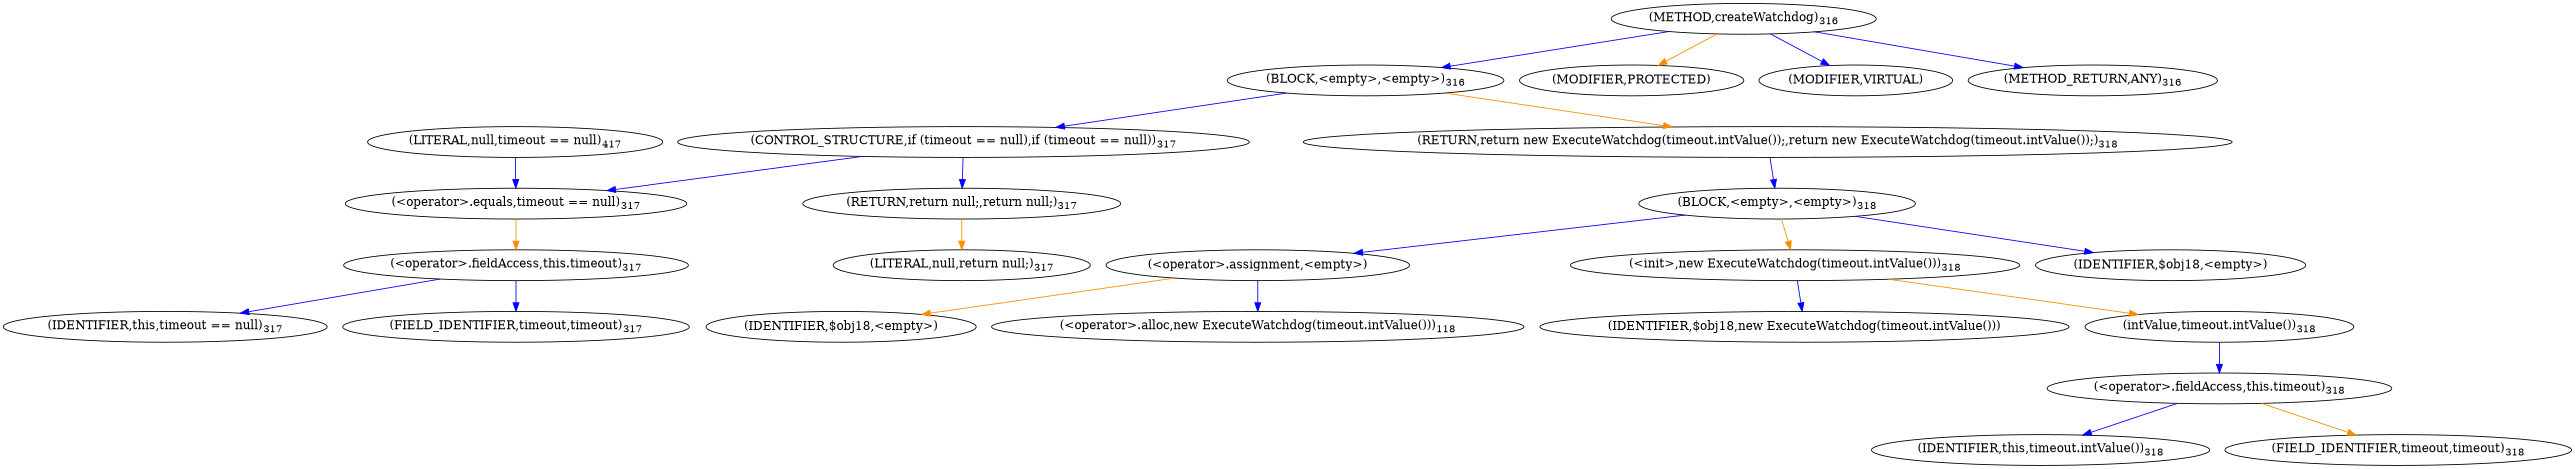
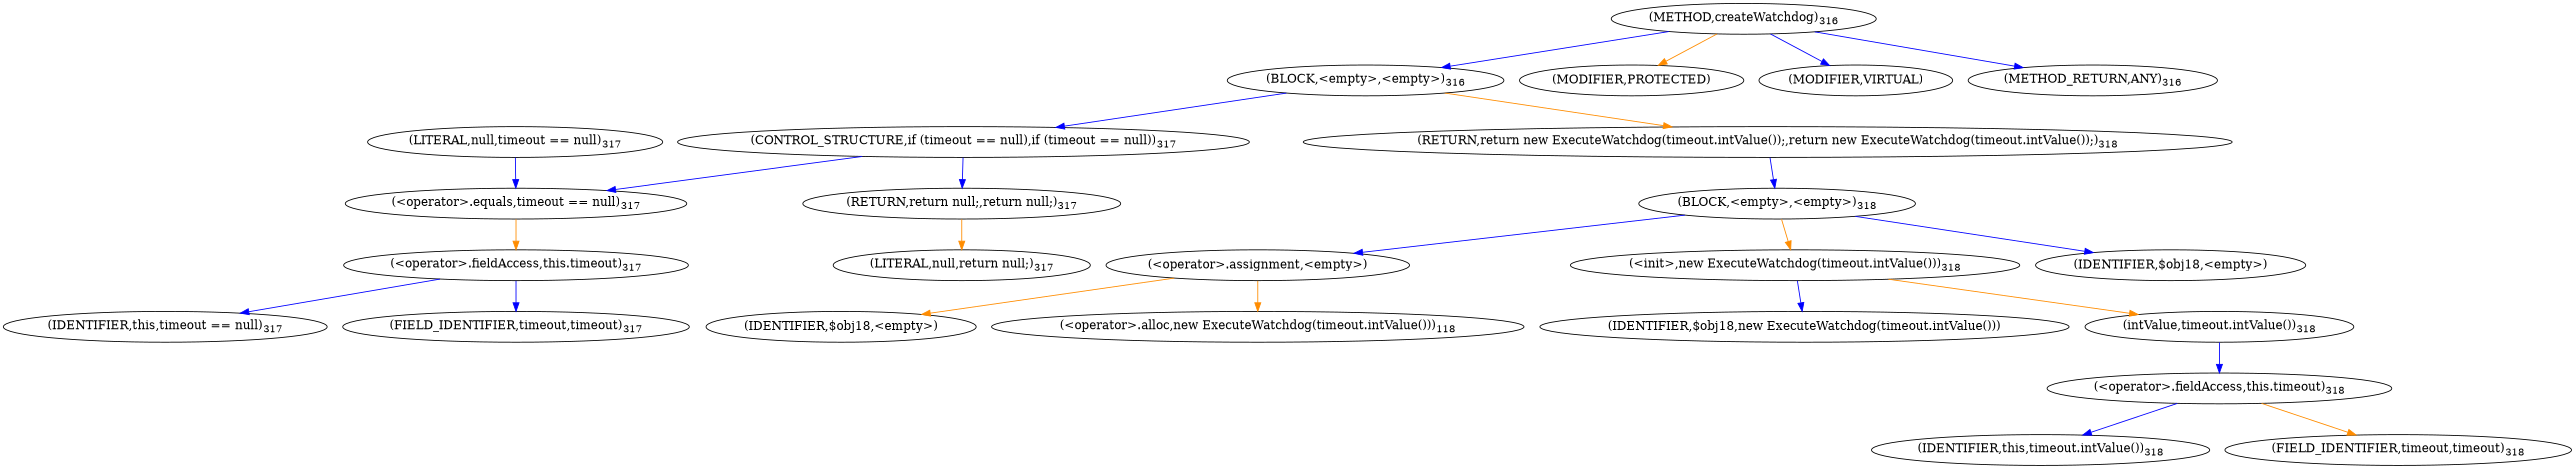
node "(LITERAL,null,timeout == null)": text "417" -> "317"
edge "(<operator>.assignment,<empty>)" -> "(<operator>.alloc,new ExecuteWatchdog(timeout.intValue()))": color blue -> darkorange
